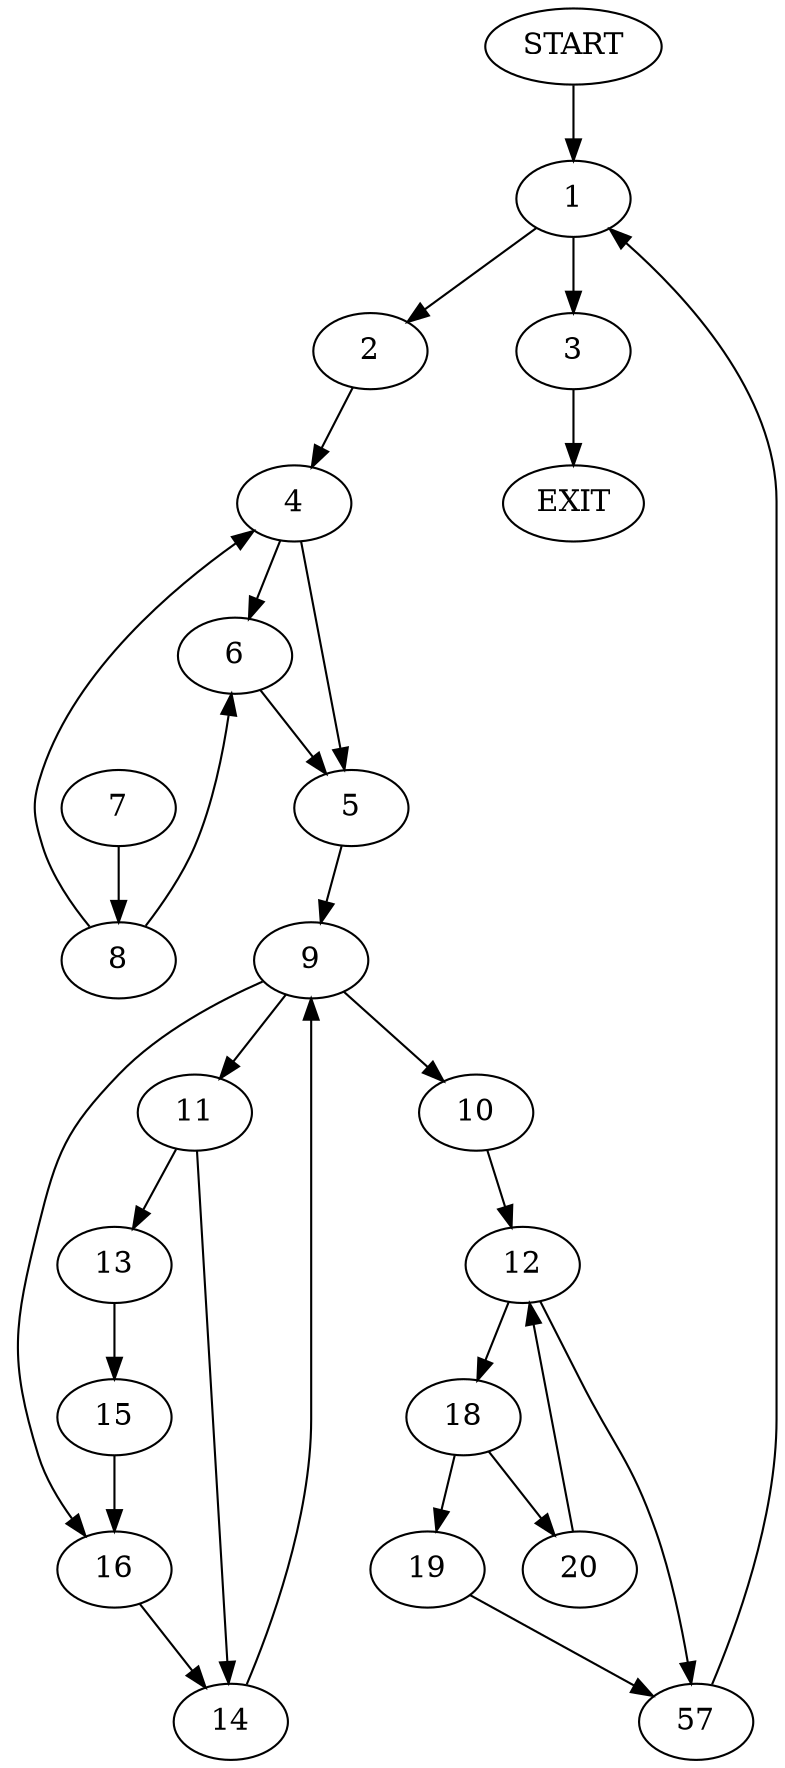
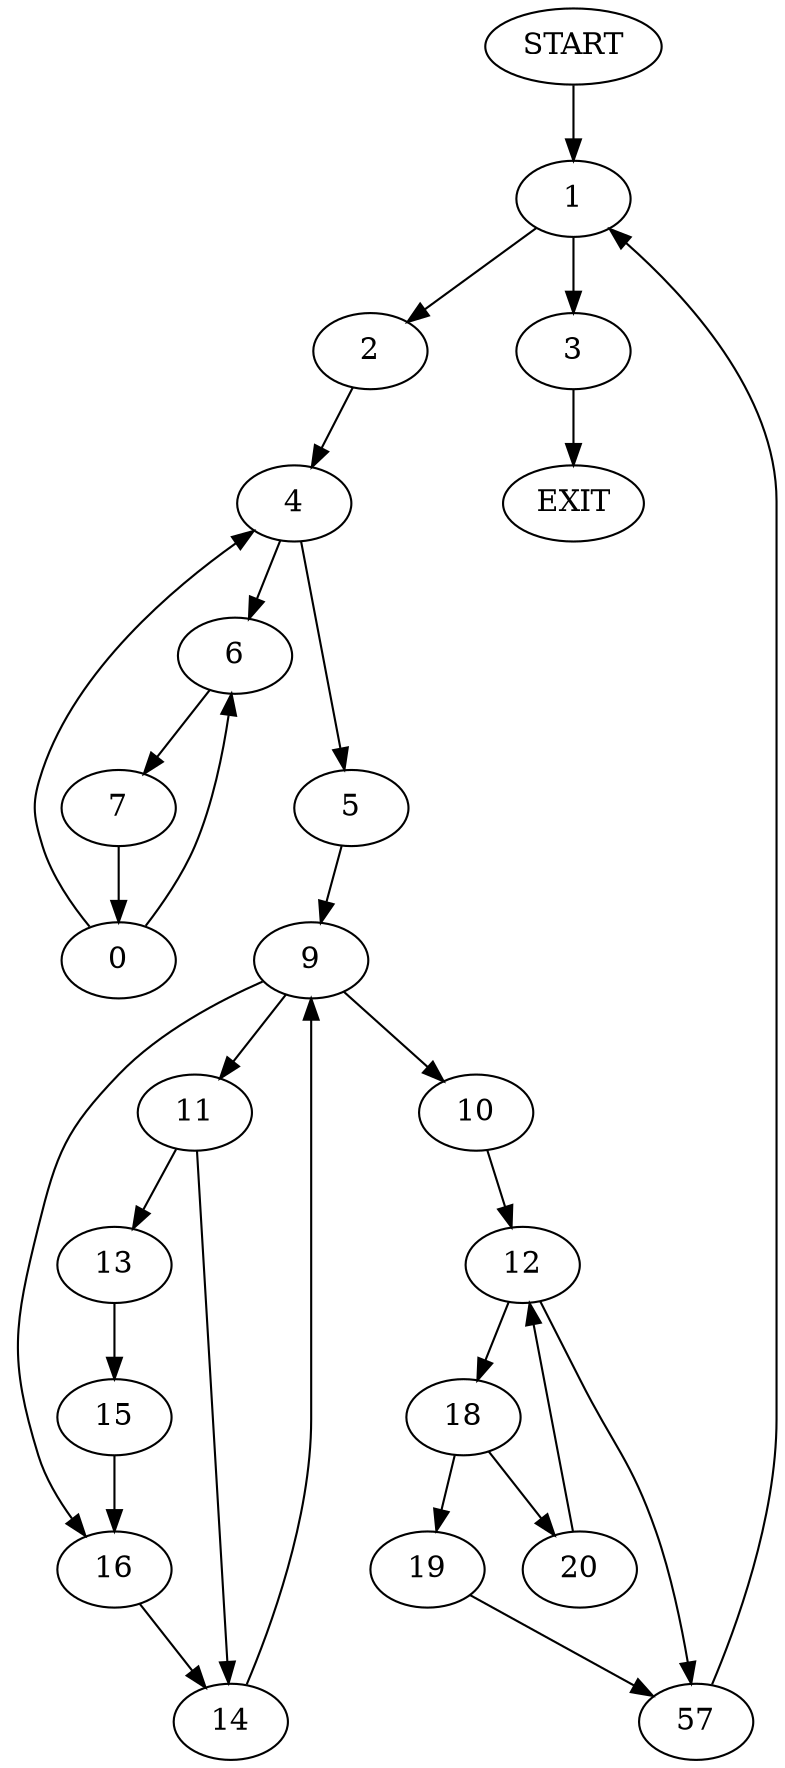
edge "6" -> "5": now "6" -> "7"
node "8": label "8" -> "0"
